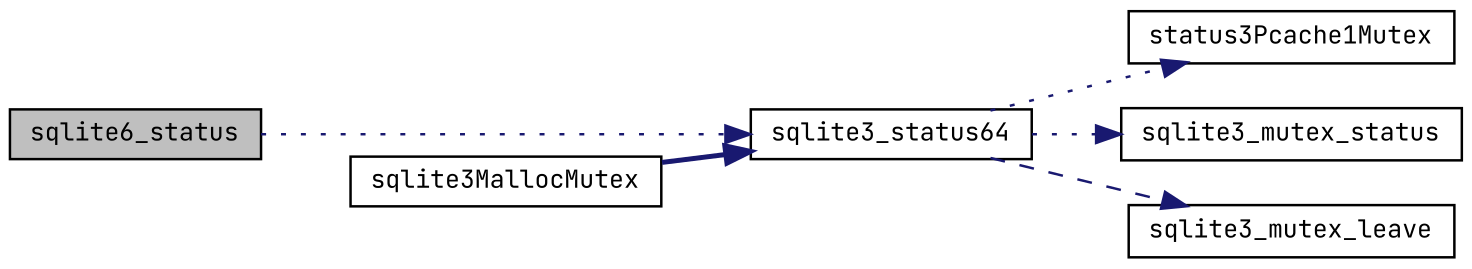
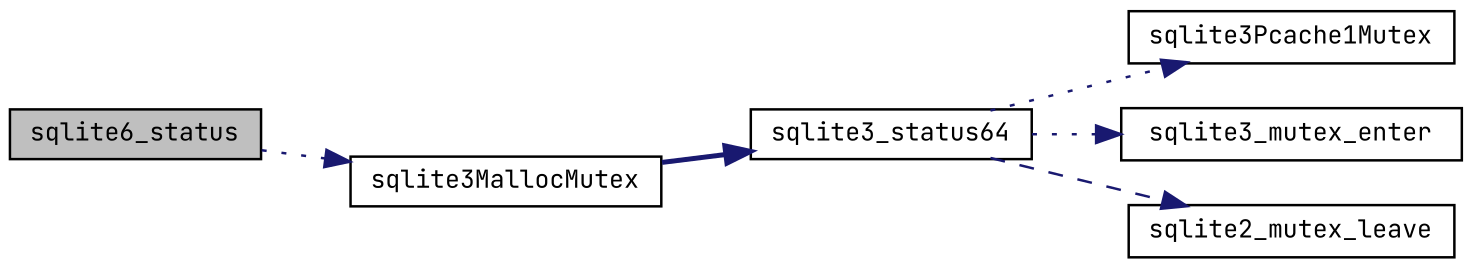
node "status3Pcache1Mutex": label "status3Pcache1Mutex" -> "sqlite3Pcache1Mutex"
edge "sqlite6_status" -> "sqlite3_status64": now "sqlite6_status" -> "sqlite3MallocMutex"
node "sqlite3_mutex_status": label "sqlite3_mutex_status" -> "sqlite3_mutex_enter"
node "sqlite3_mutex_leave": label "sqlite3_mutex_leave" -> "sqlite2_mutex_leave"
